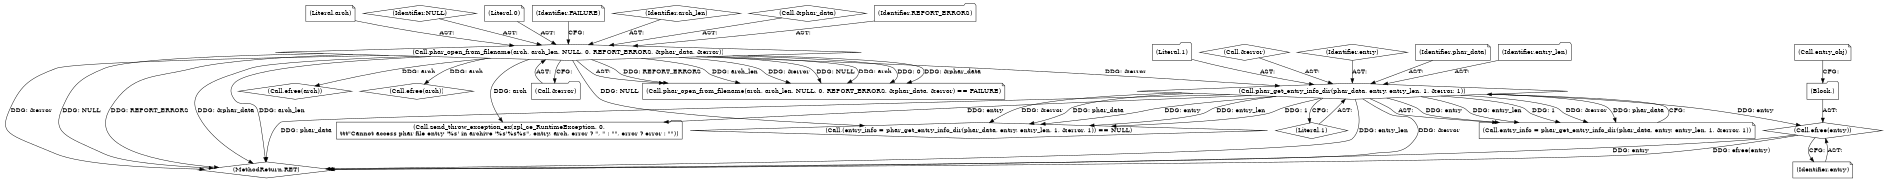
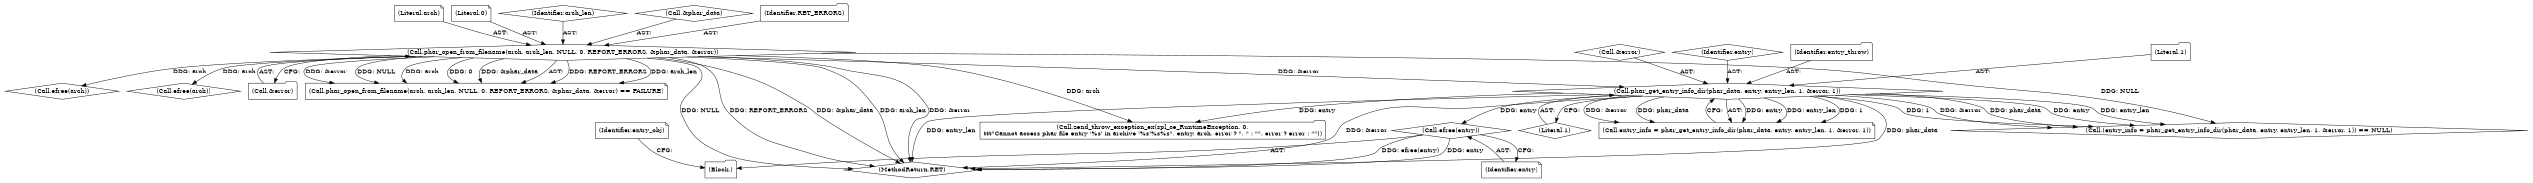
node "(Identifier,NULL)": removed
node "(Identifier,FAILURE)": removed
node "(Identifier,REPORT_ERRORS)": label "(Identifier,REPORT_ERRORS)" -> "(Identifier,RET_ERRORS)"
node "(Identifier,phar_data)": removed
node "(Identifier,entry_len)": label "(Identifier,entry_len)" -> "(Identifier,entry_throw)"
node "(Call,entry_obj)": label "(Call,entry_obj)" -> "(Identifier,entry_obj)"
edge "(Block,)" -> "(Call,efree(entry))": reversed
